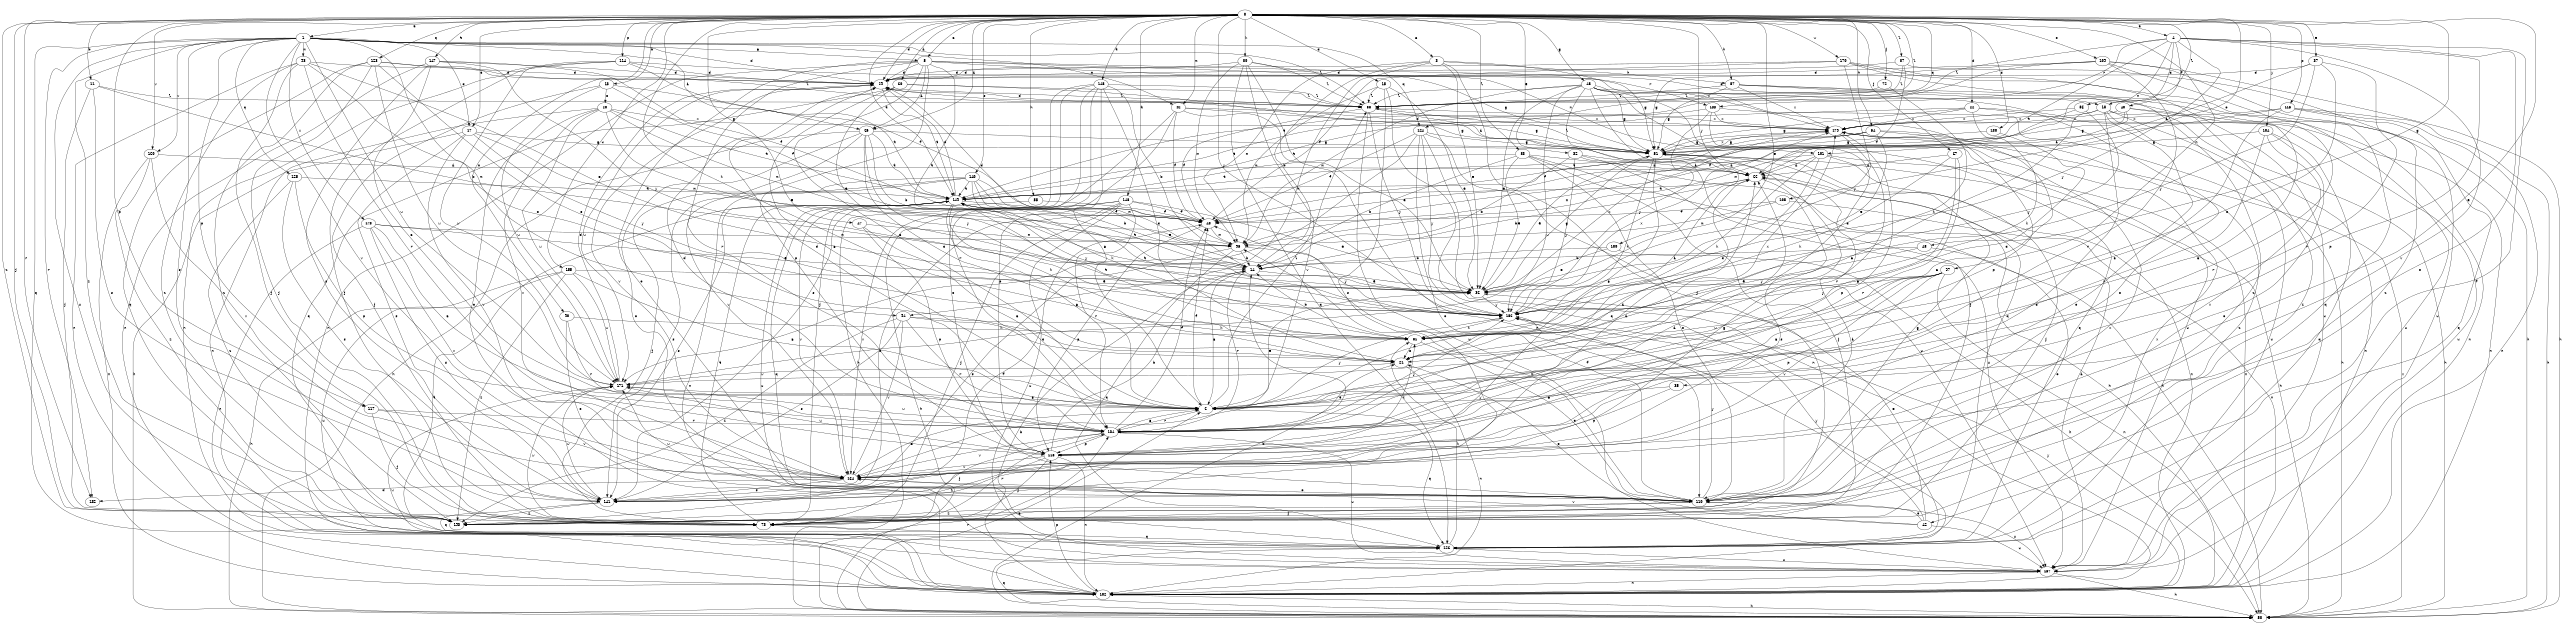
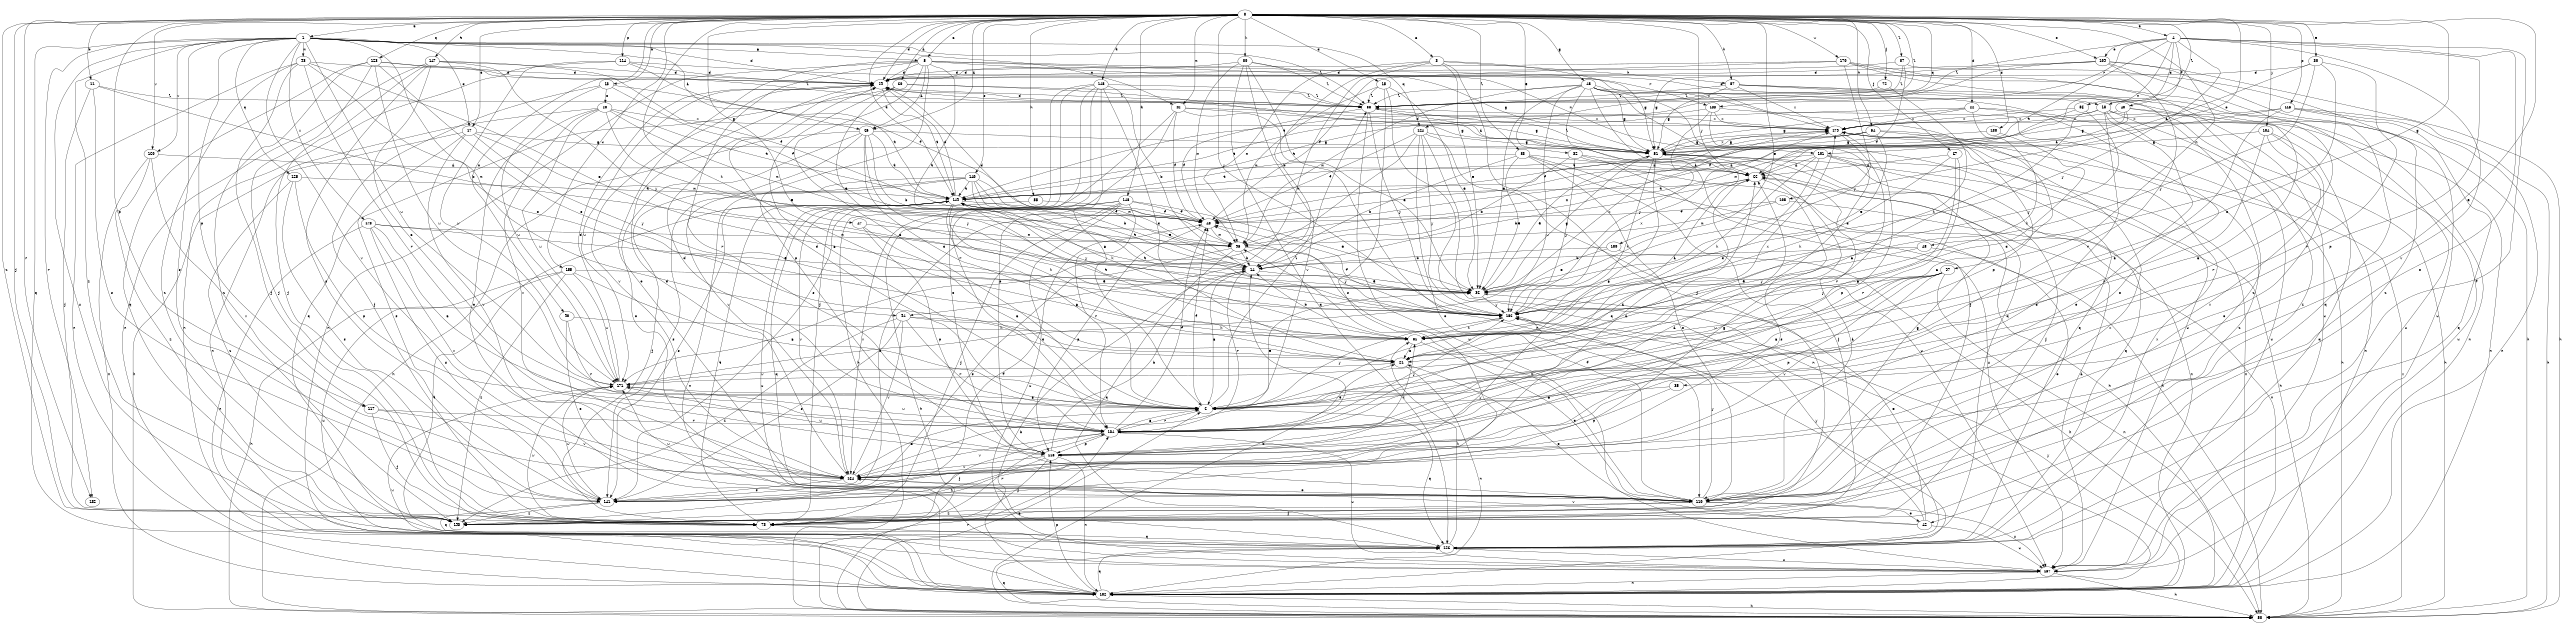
edge "4" -> "109": added, label "o"
node "37": label "37" -> "30"
edge "186" -> "43": added, label "f"
edge "114" -> "73": now "147" -> "73"
edge "164" -> "132": now "164" -> "29"
edge "42" -> "110": reversed
edge "101" -> "126": added, label "q"
edge "102" -> "126": added, label "q"
